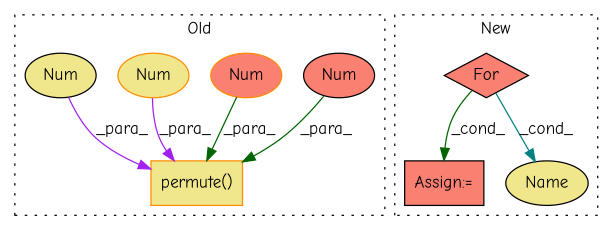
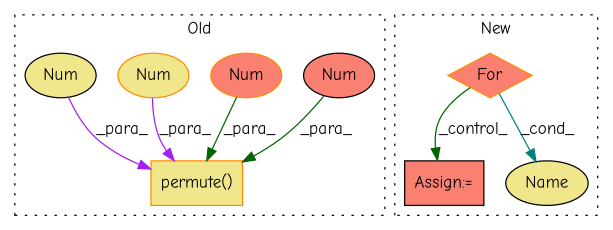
node "For": color black -> darkorange
edge "For" -> "Assign:=": label "_cond_" -> "_control_"
